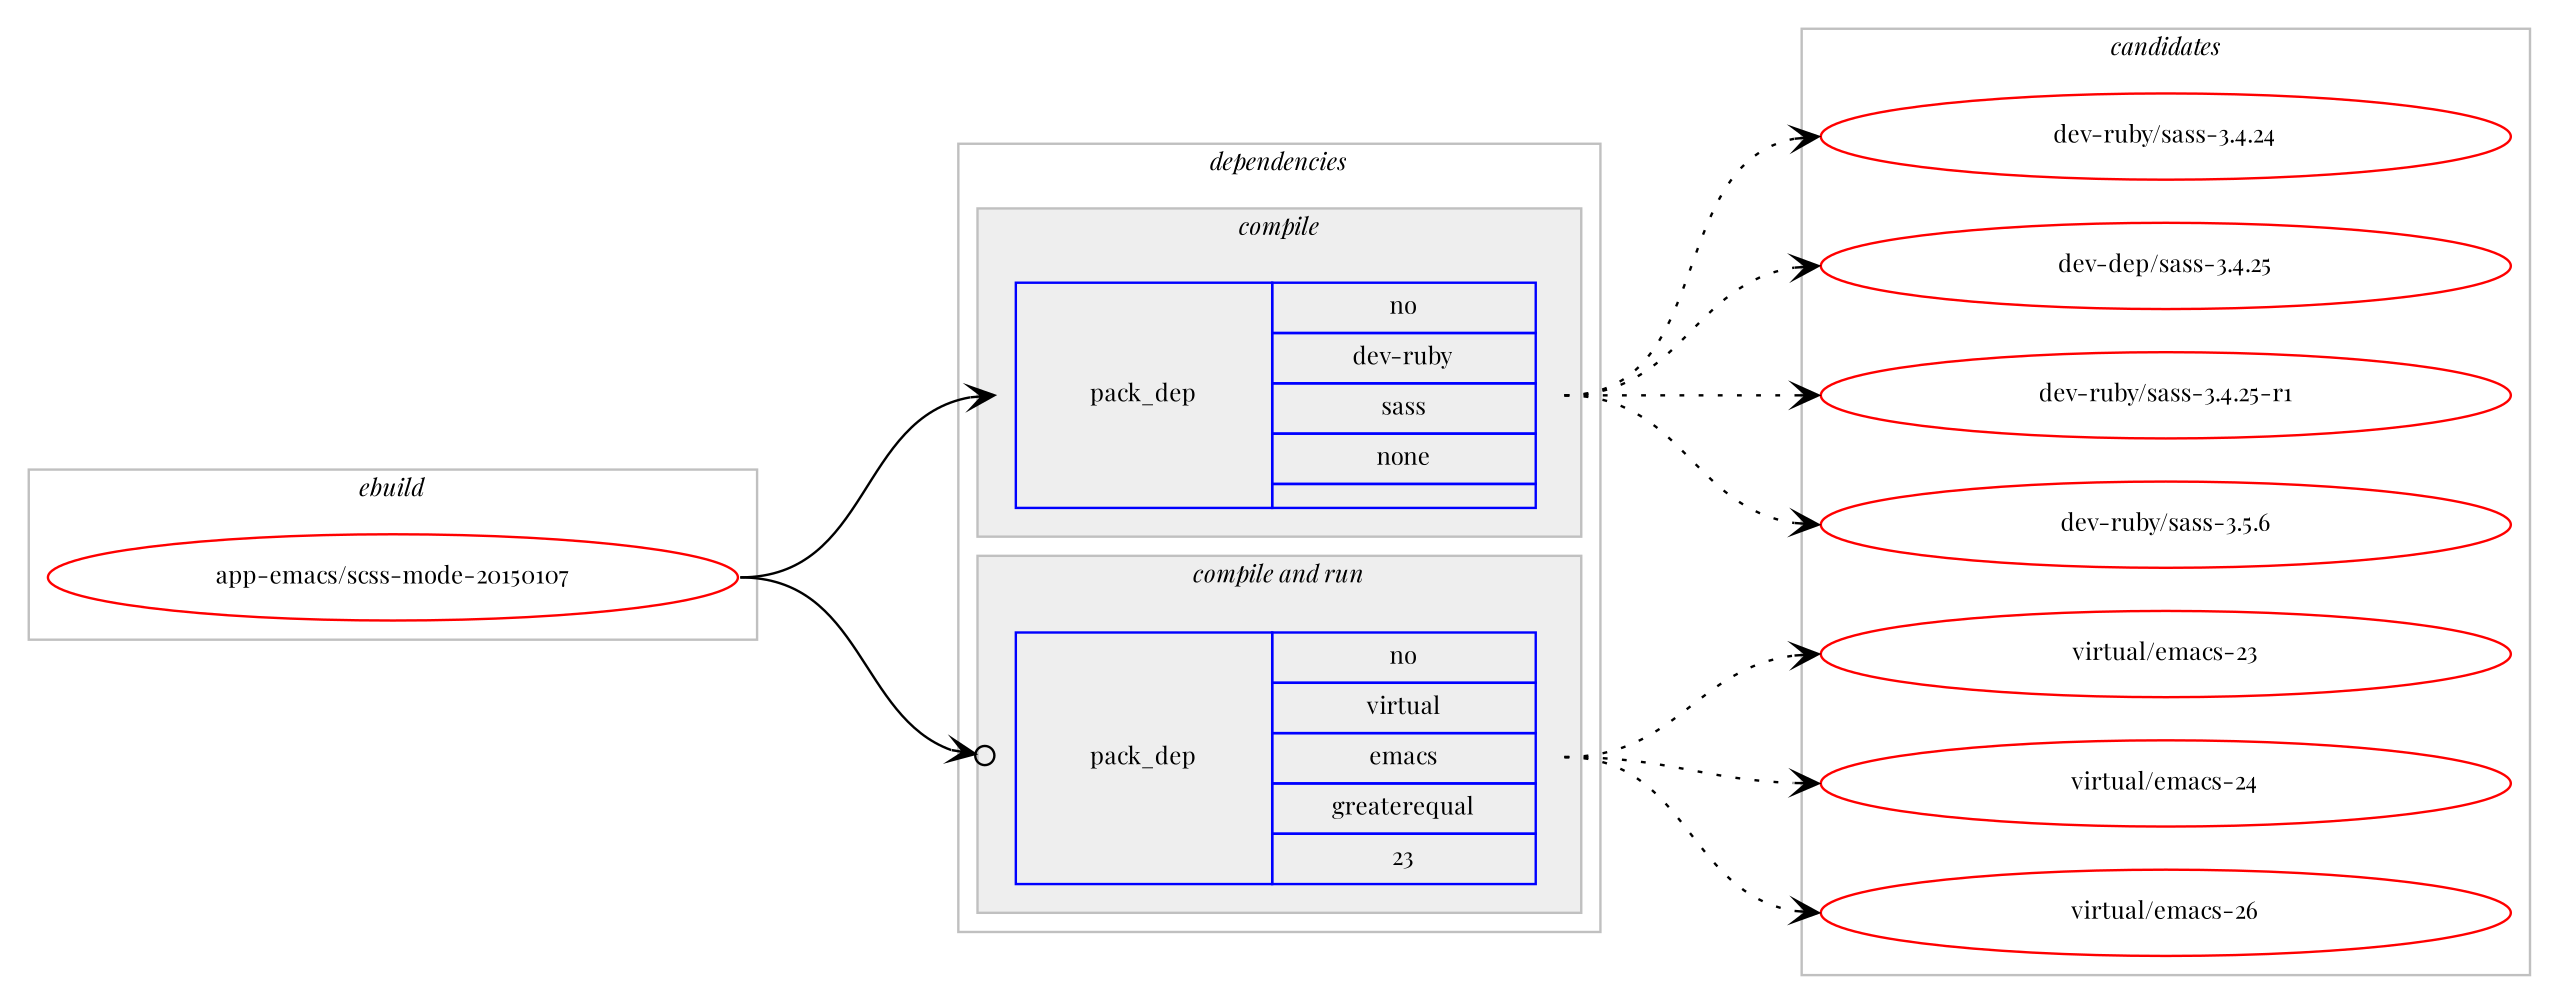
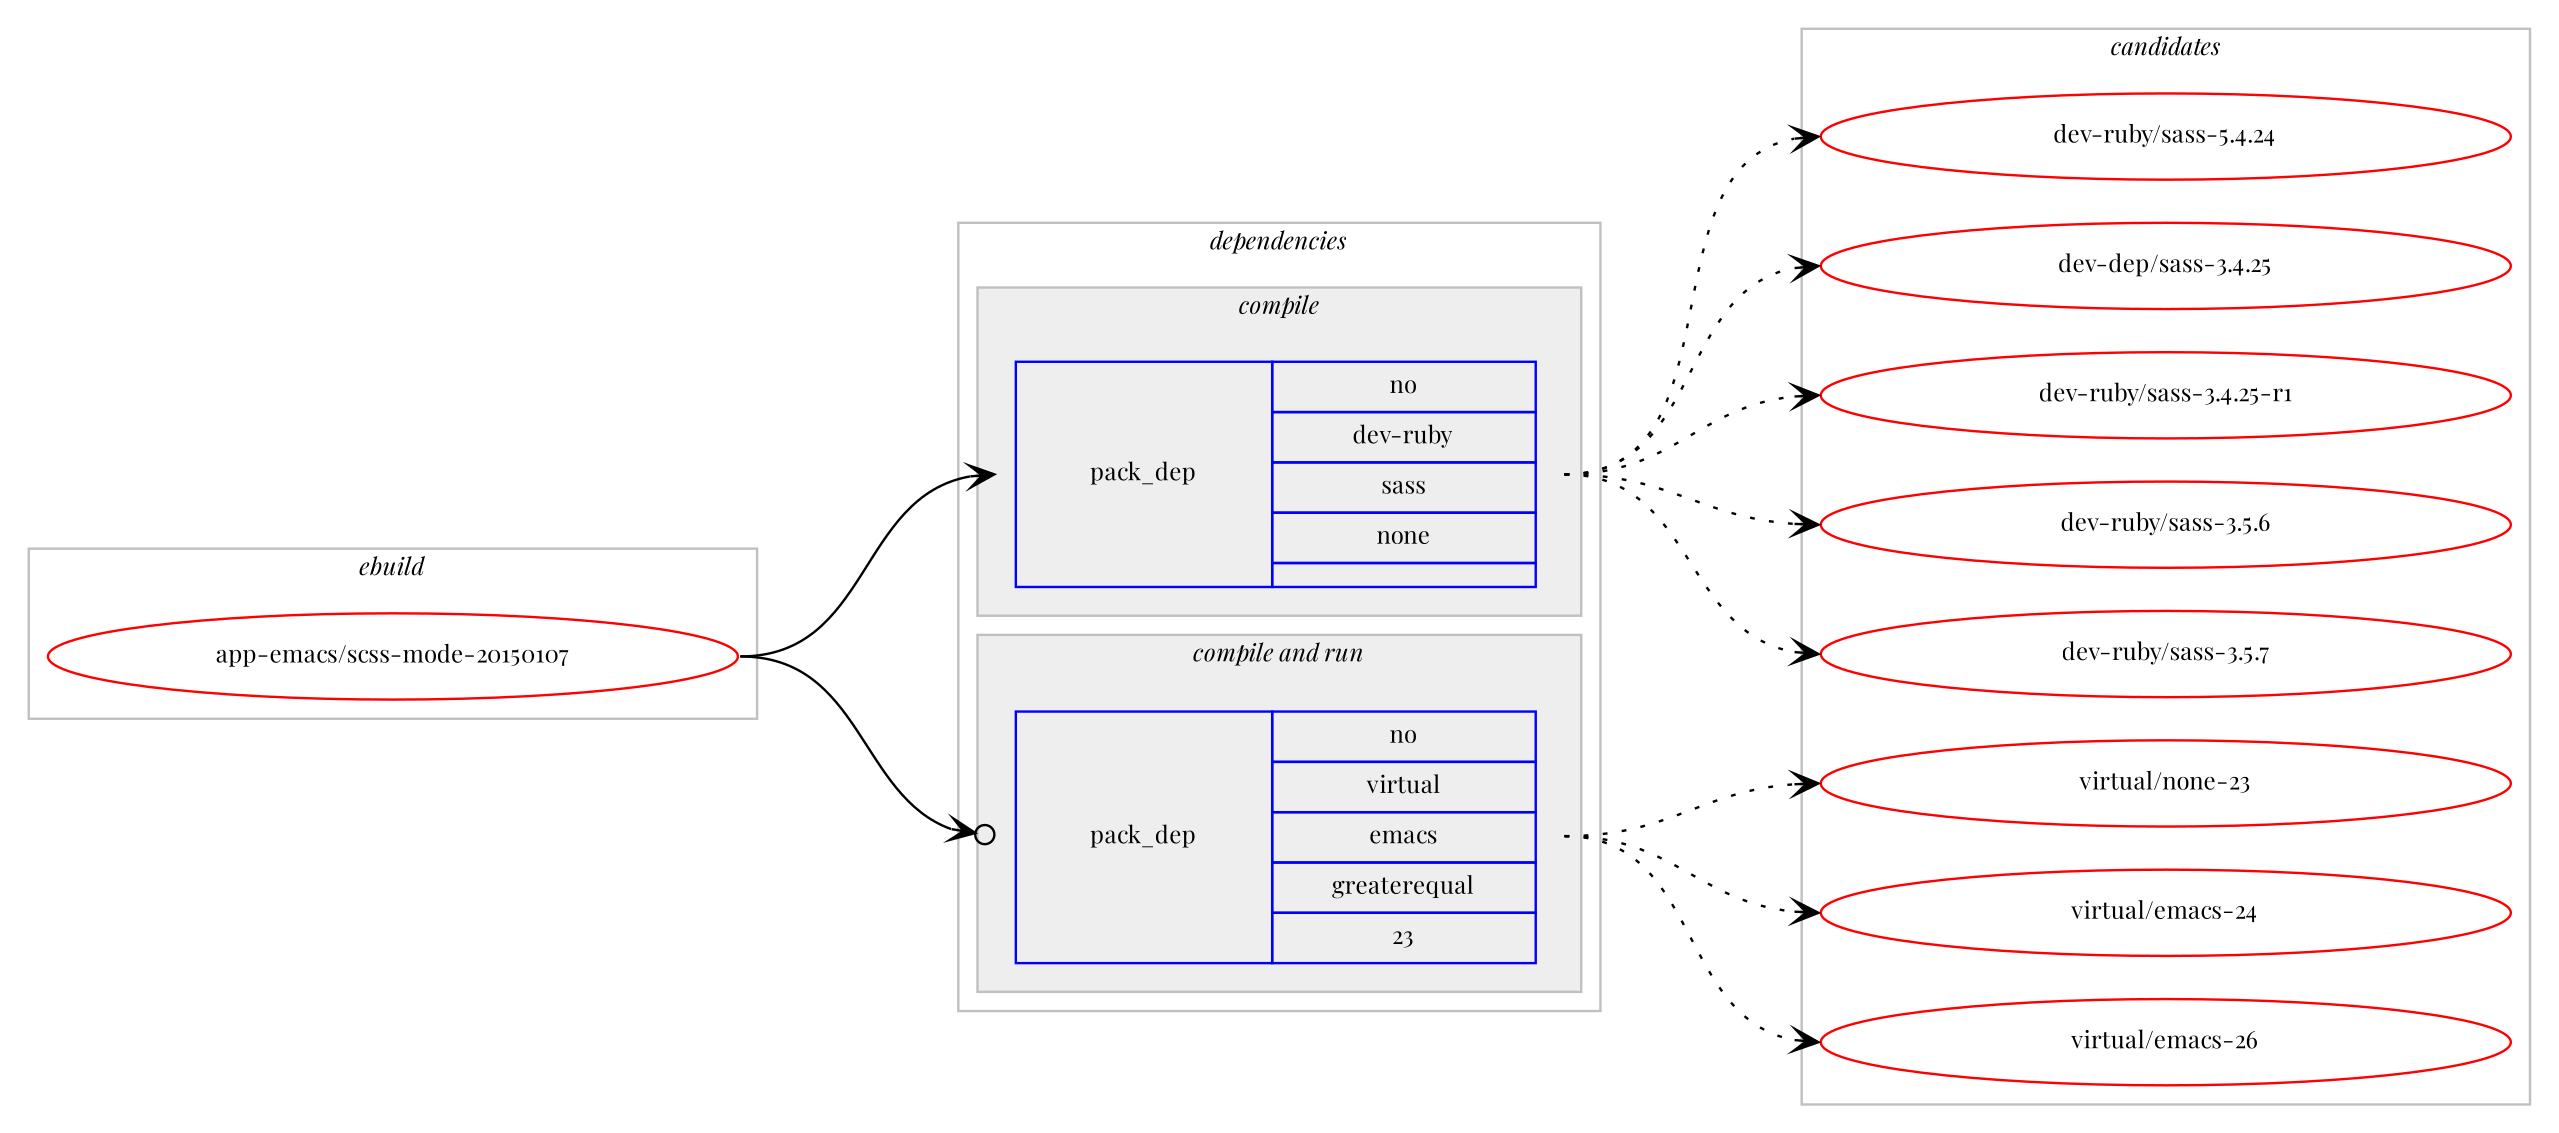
node "dev-ruby/sass-3.4.24": label "dev-ruby/sass-3.4.24" -> "dev-ruby/sass-5.4.24"
node "virtual/emacs-23": label "virtual/emacs-23" -> "virtual/none-23"
node "dev-ruby/sass-3.5.7": added
